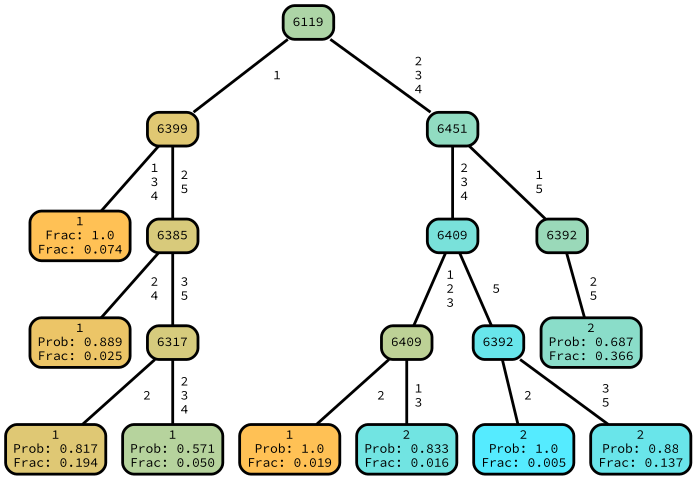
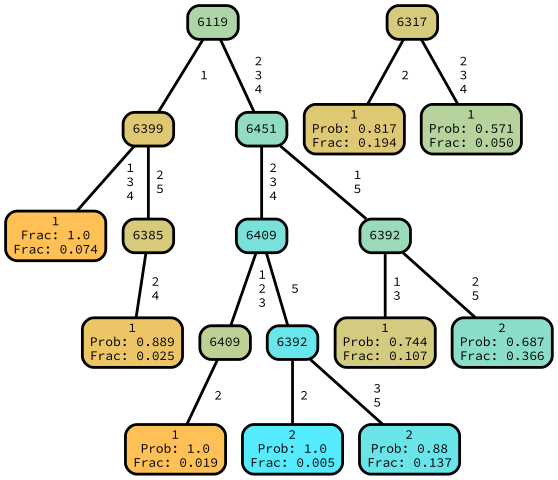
edge "6385" -- "6317": removed, label "3 5"
node "1 Prob: 0.744 Frac: 0.107": added
node "2 Prob: 0.833 Frac: 0.016": removed
